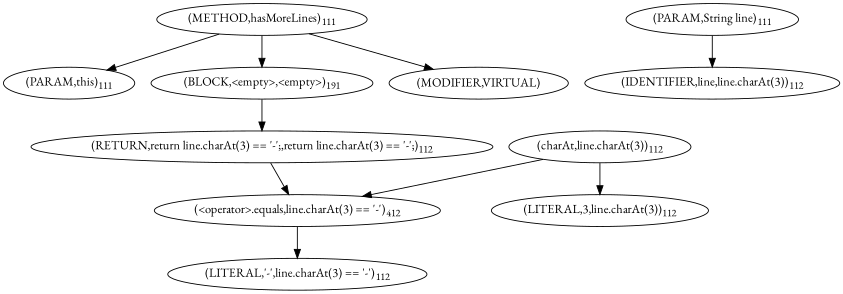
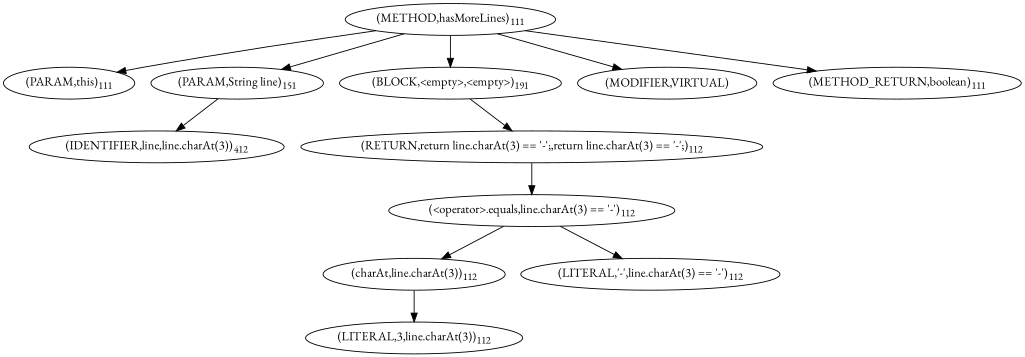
node "(PARAM,String line)": text "111" -> "151"
edge "(METHOD,hasMoreLines)" -> "(PARAM,String line)": added
node "(IDENTIFIER,line,line.charAt(3))": text "112" -> "412"
node "(METHOD_RETURN,boolean)": added
edge "(charAt,line.charAt(3))" -> "(<operator>.equals,line.charAt(3) == '-')": reversed
node "(<operator>.equals,line.charAt(3) == '-')": text "412" -> "112"
